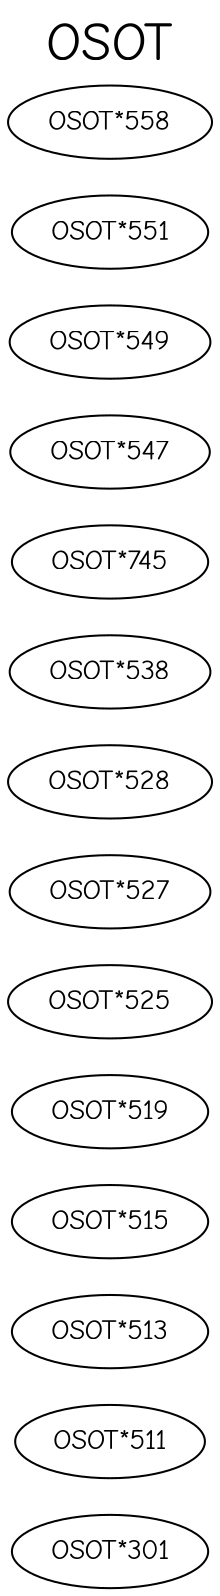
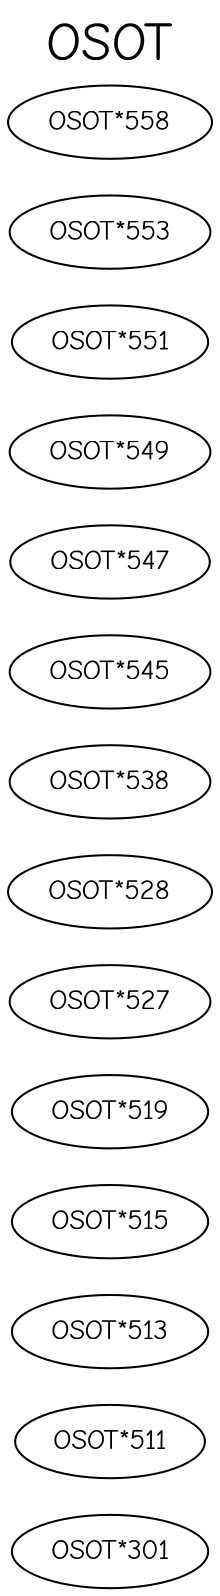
node "OSOT*553": added
node "OSOT*745": label "OSOT*745" -> "OSOT*545"
node "OSOT*525": removed
